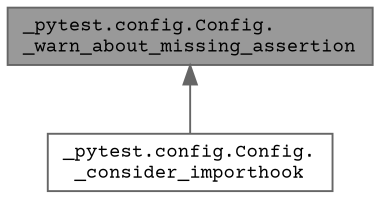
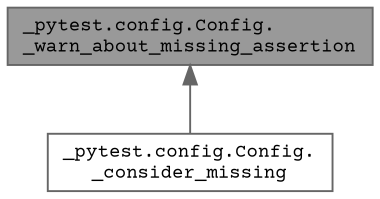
node "_pytest.config.Config. _consider_importhook": label "_pytest.config.Config. _consider_importhook" -> "_pytest.config.Config. _consider_missing"
